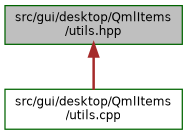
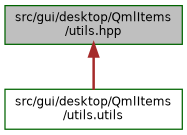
node "src/gui/desktop/QmlItems /utils.cpp": label "src/gui/desktop/QmlItems /utils.cpp" -> "src/gui/desktop/QmlItems /utils.utils"
